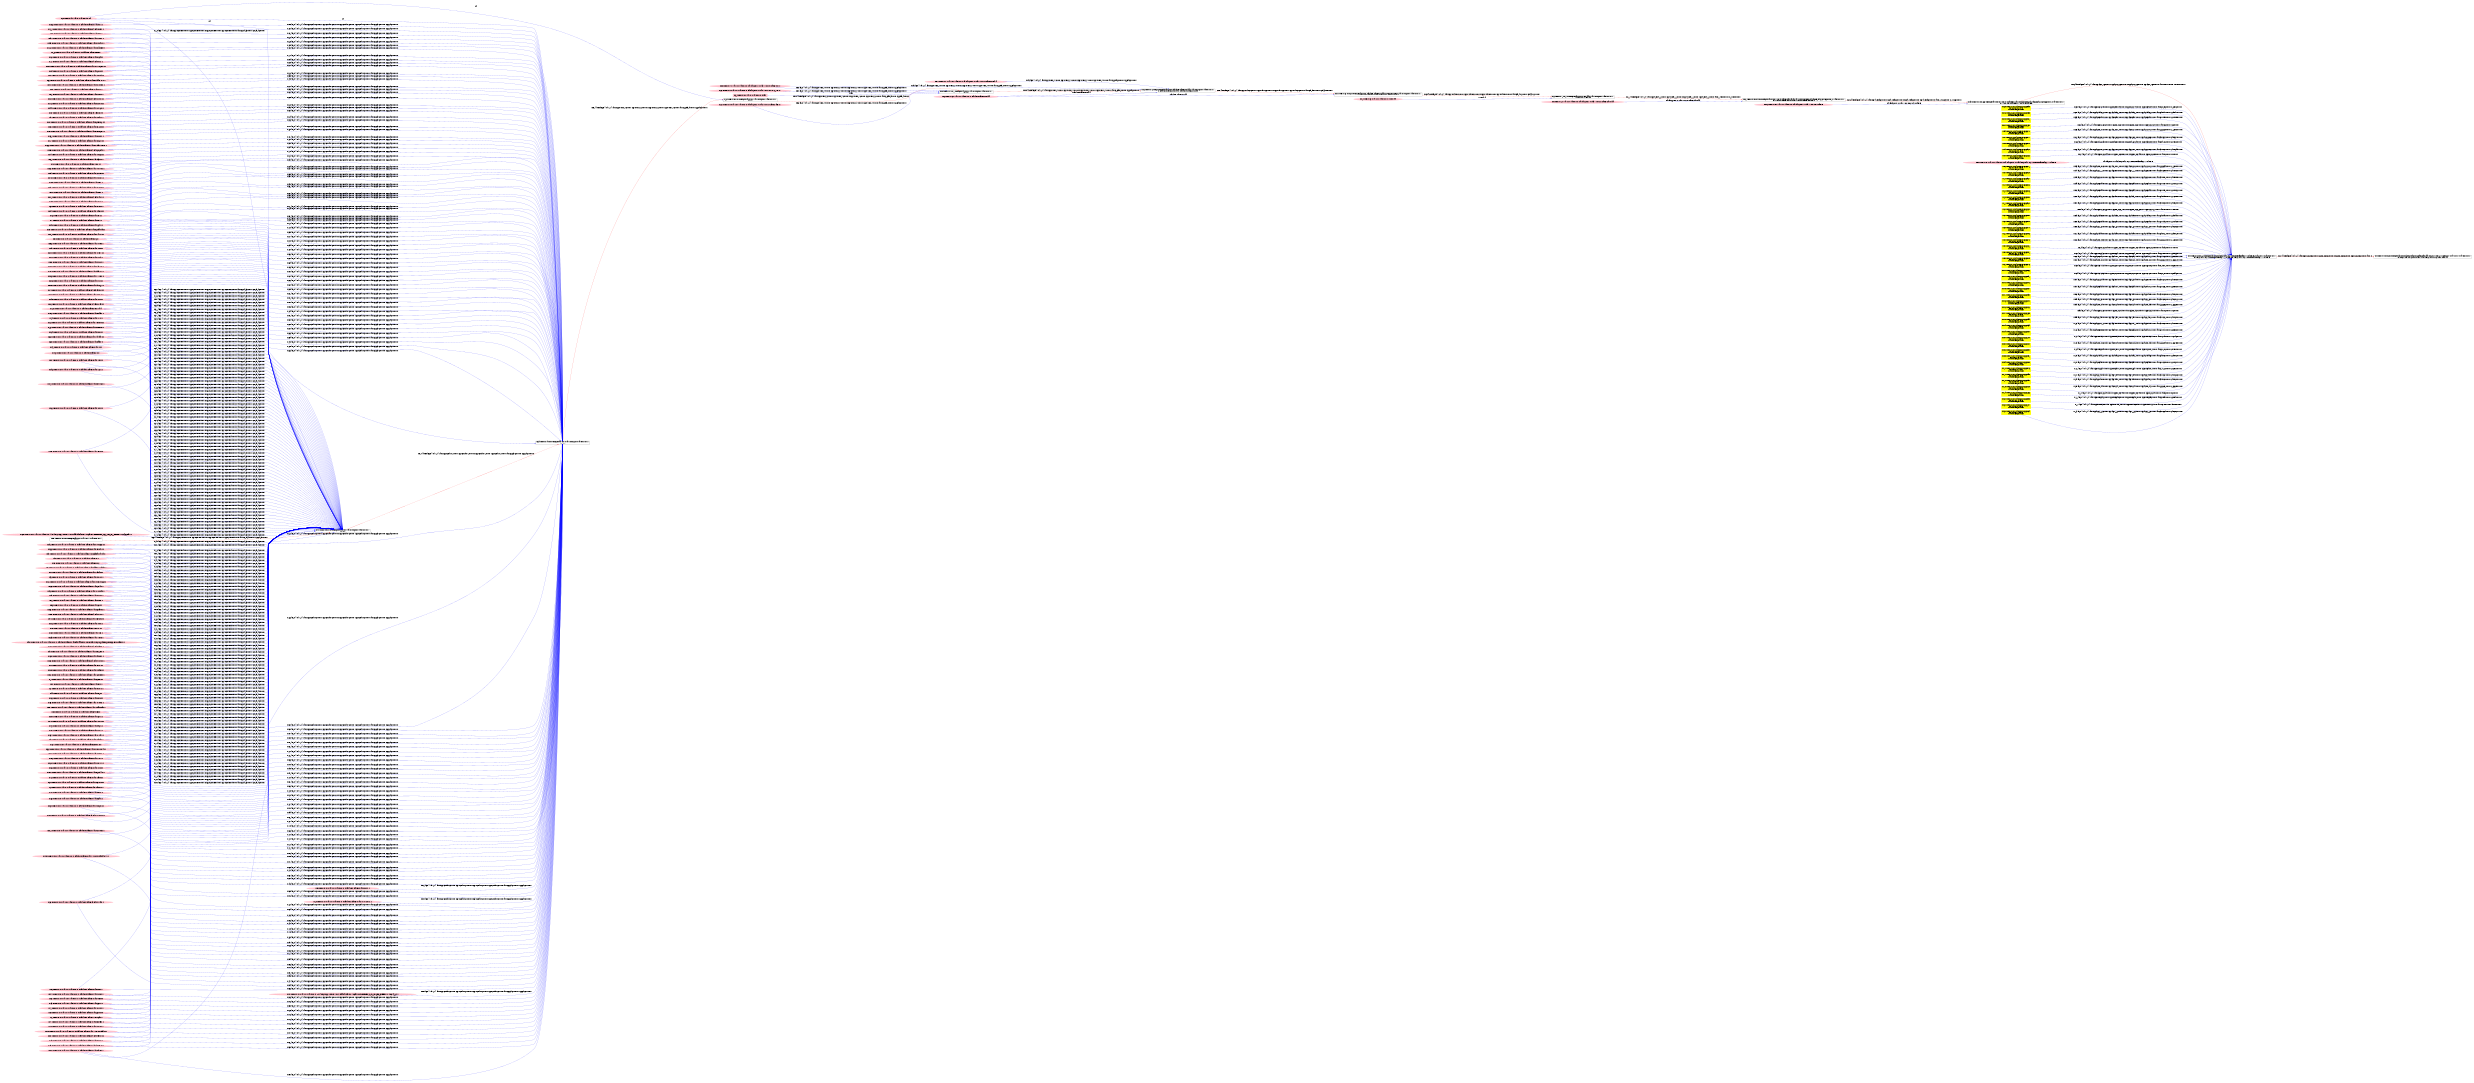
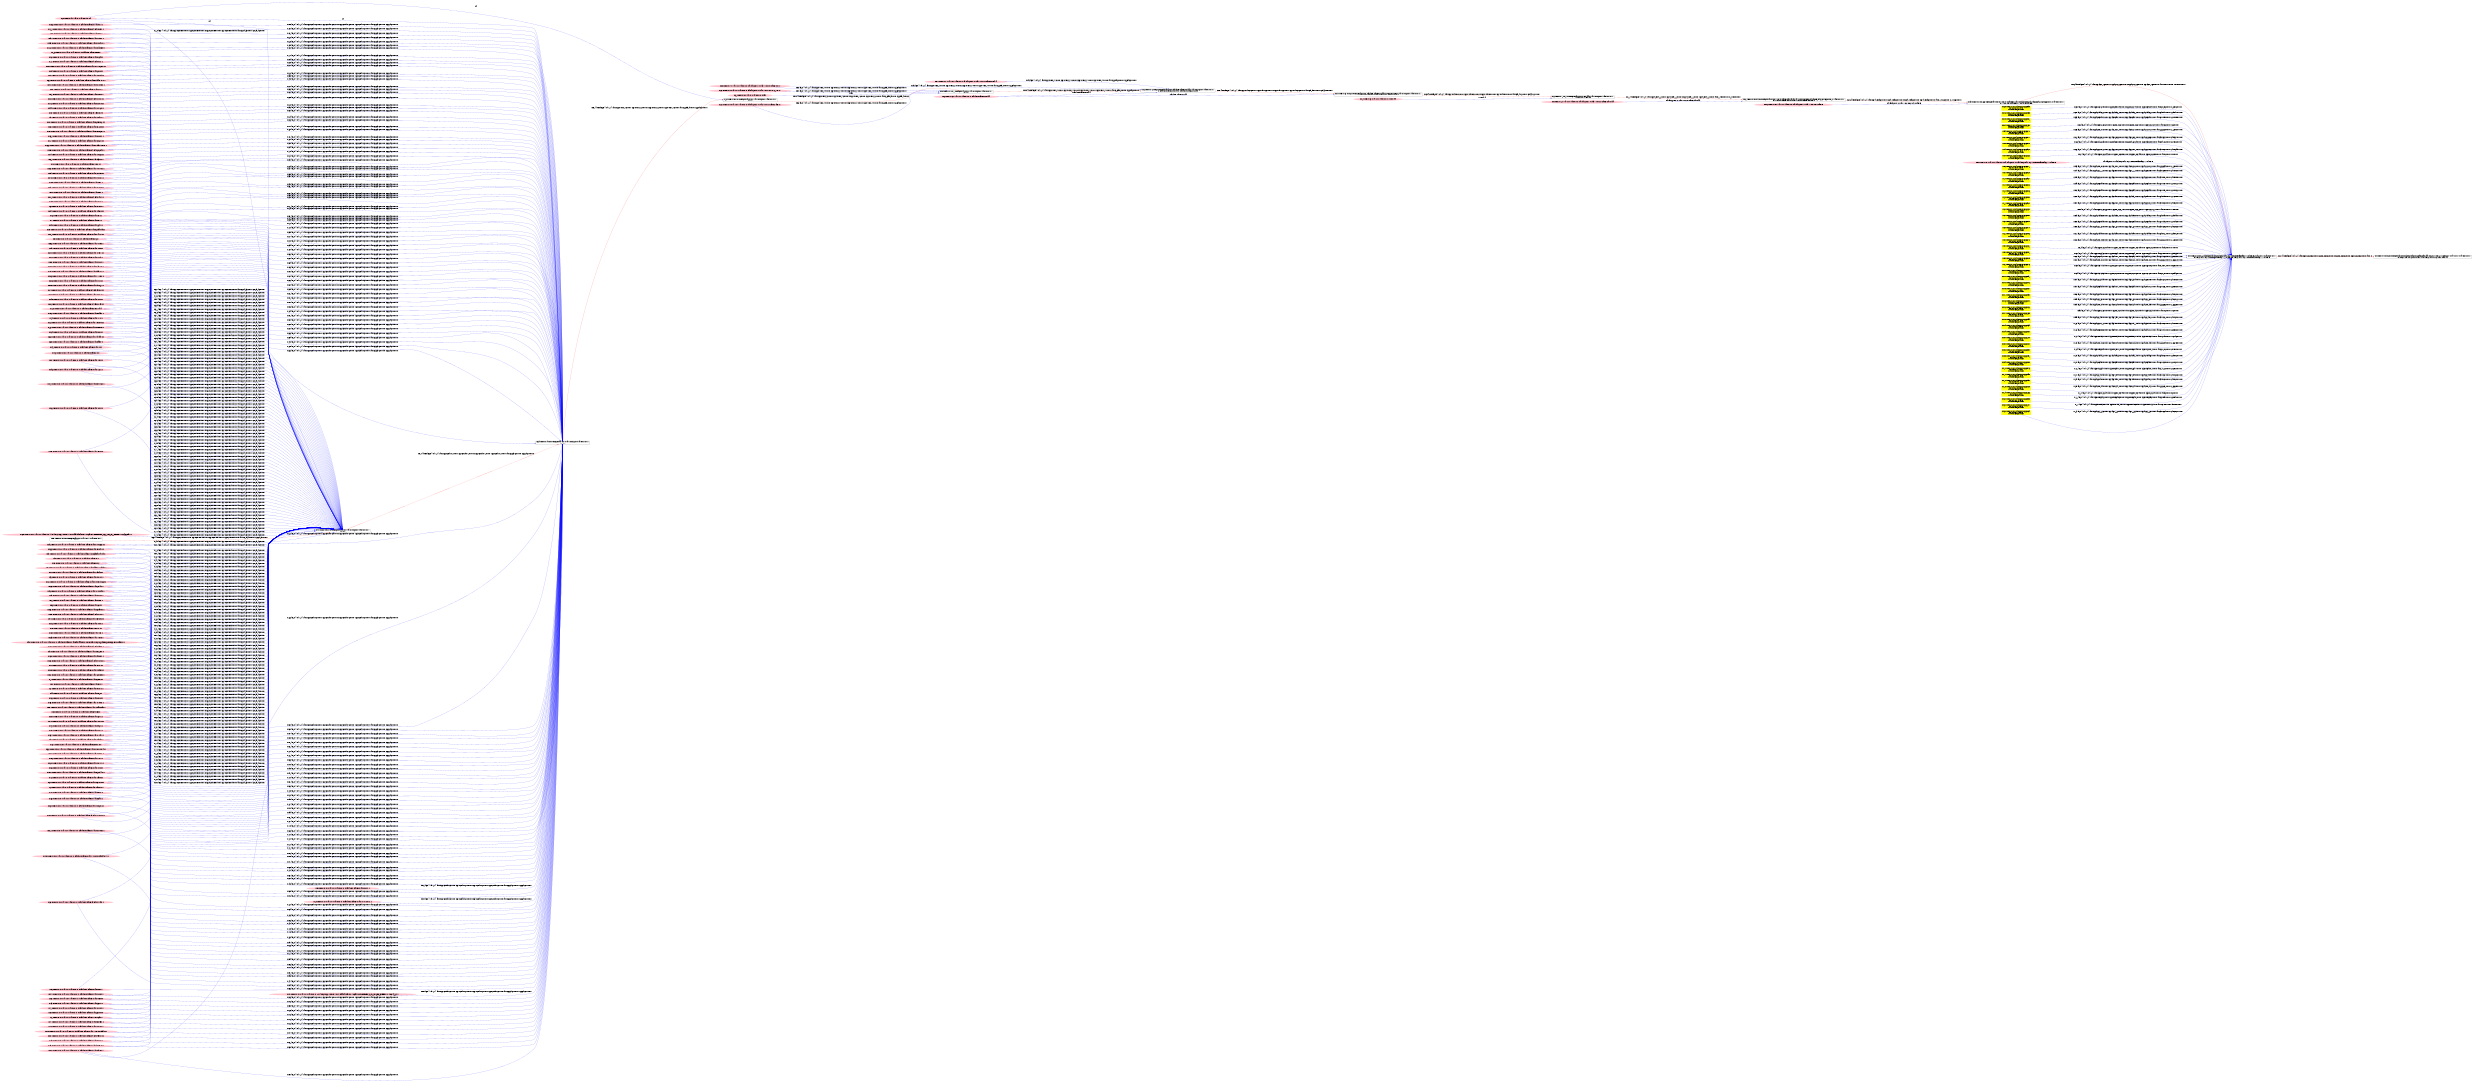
node "id:54 HopCount: -8 owner uid: owner group id: System": shape box -> ellipse
